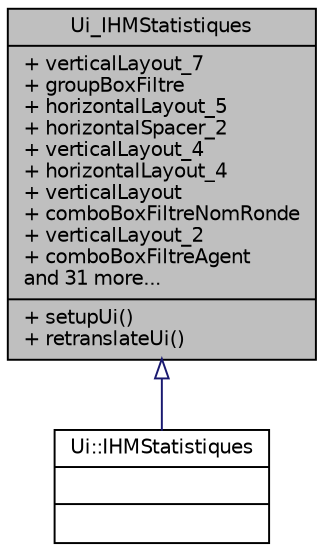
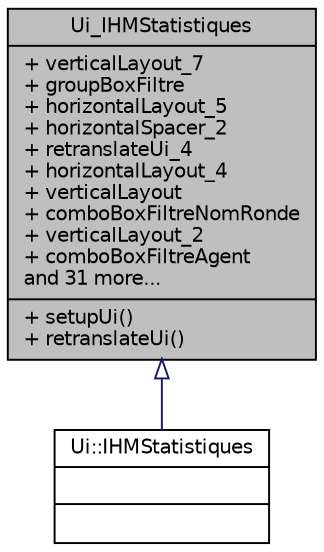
node "Ui_IHMStatistiques": text "+ verticalLayout_4" -> "+ retranslateUi_4"
